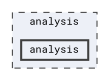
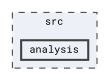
cluster "analysis": label "analysis" -> "src"
